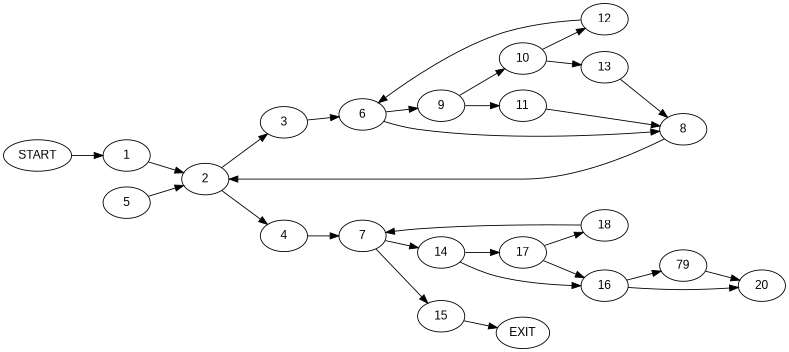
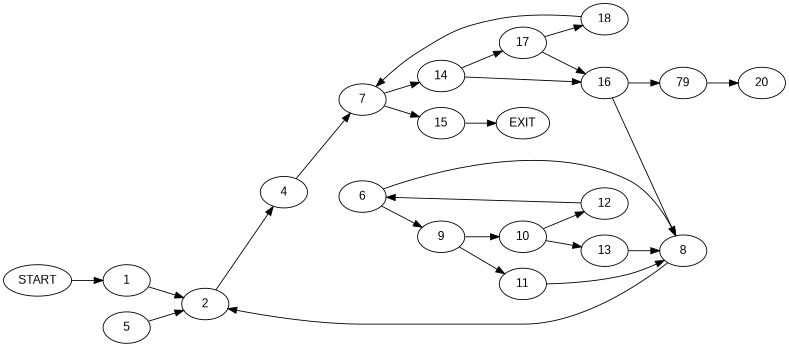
node "3": removed
edge "16" -> "20": now "16" -> "8"
